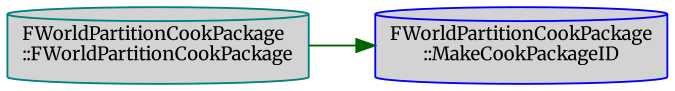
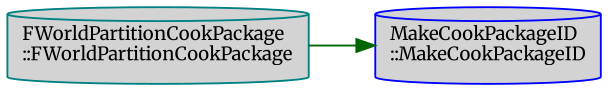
node "FWorldPartitionCookPackage ::MakeCookPackageID": label "FWorldPartitionCookPackage ::MakeCookPackageID" -> "MakeCookPackageID ::MakeCookPackageID"
